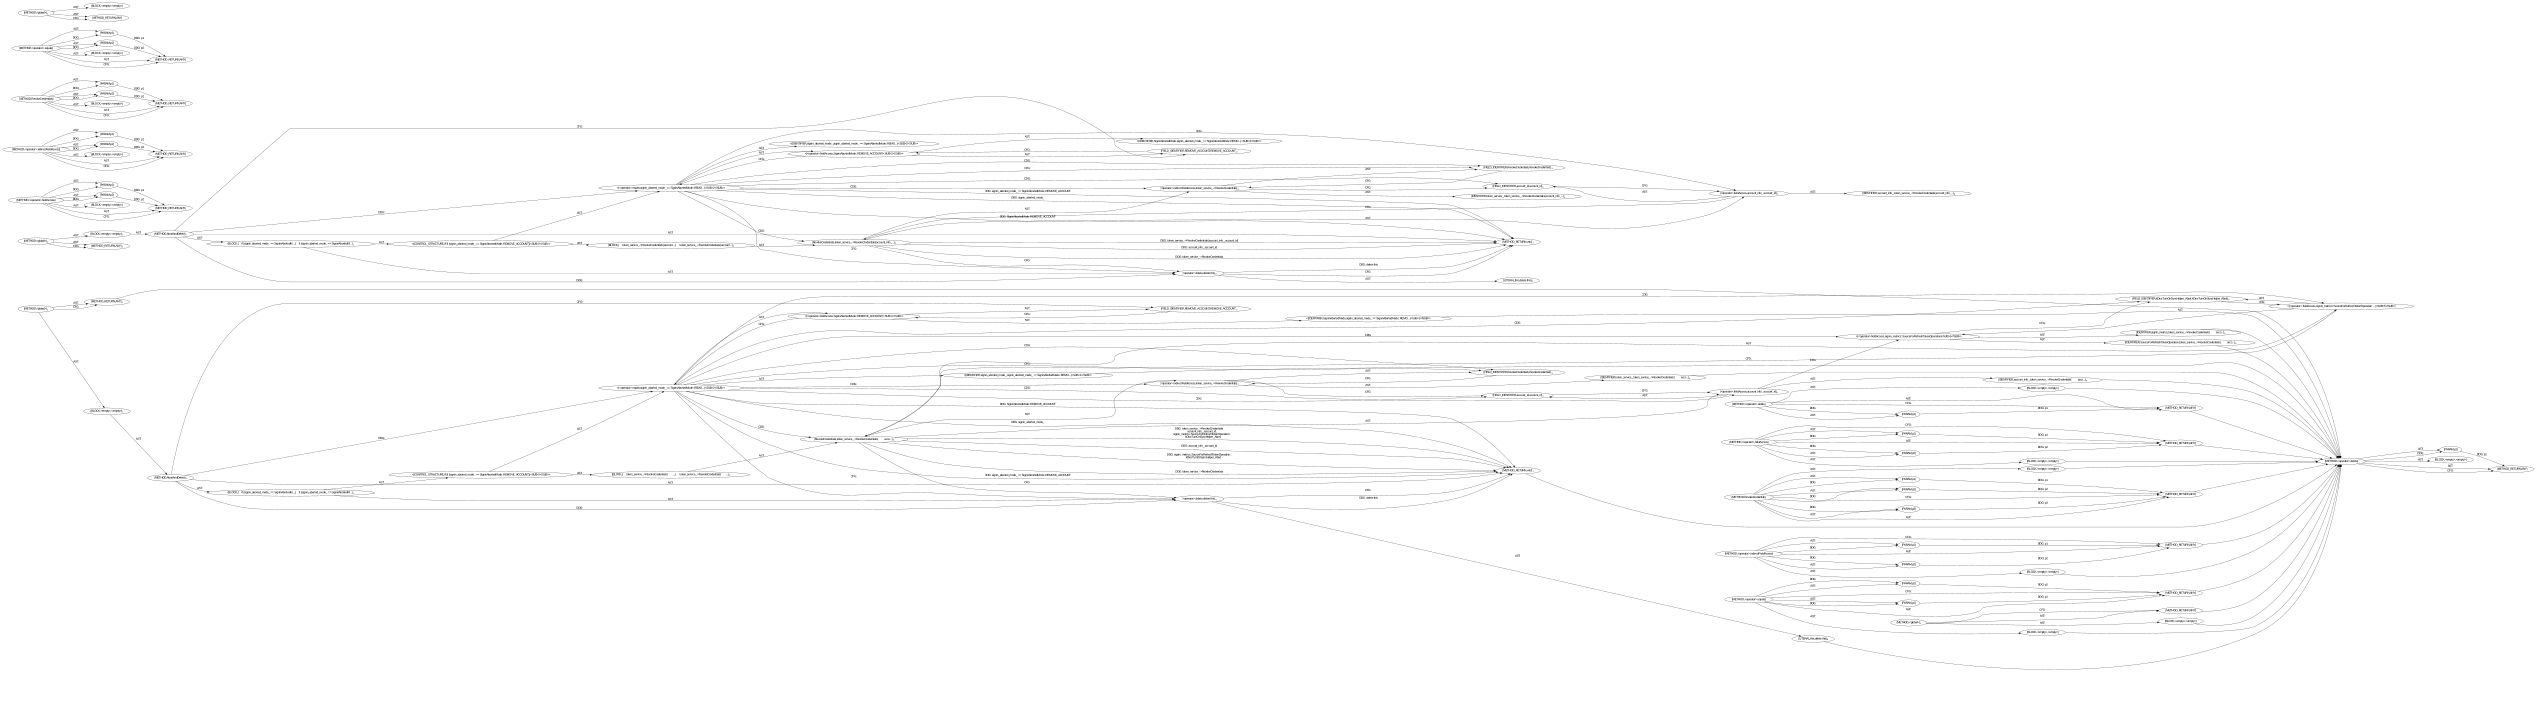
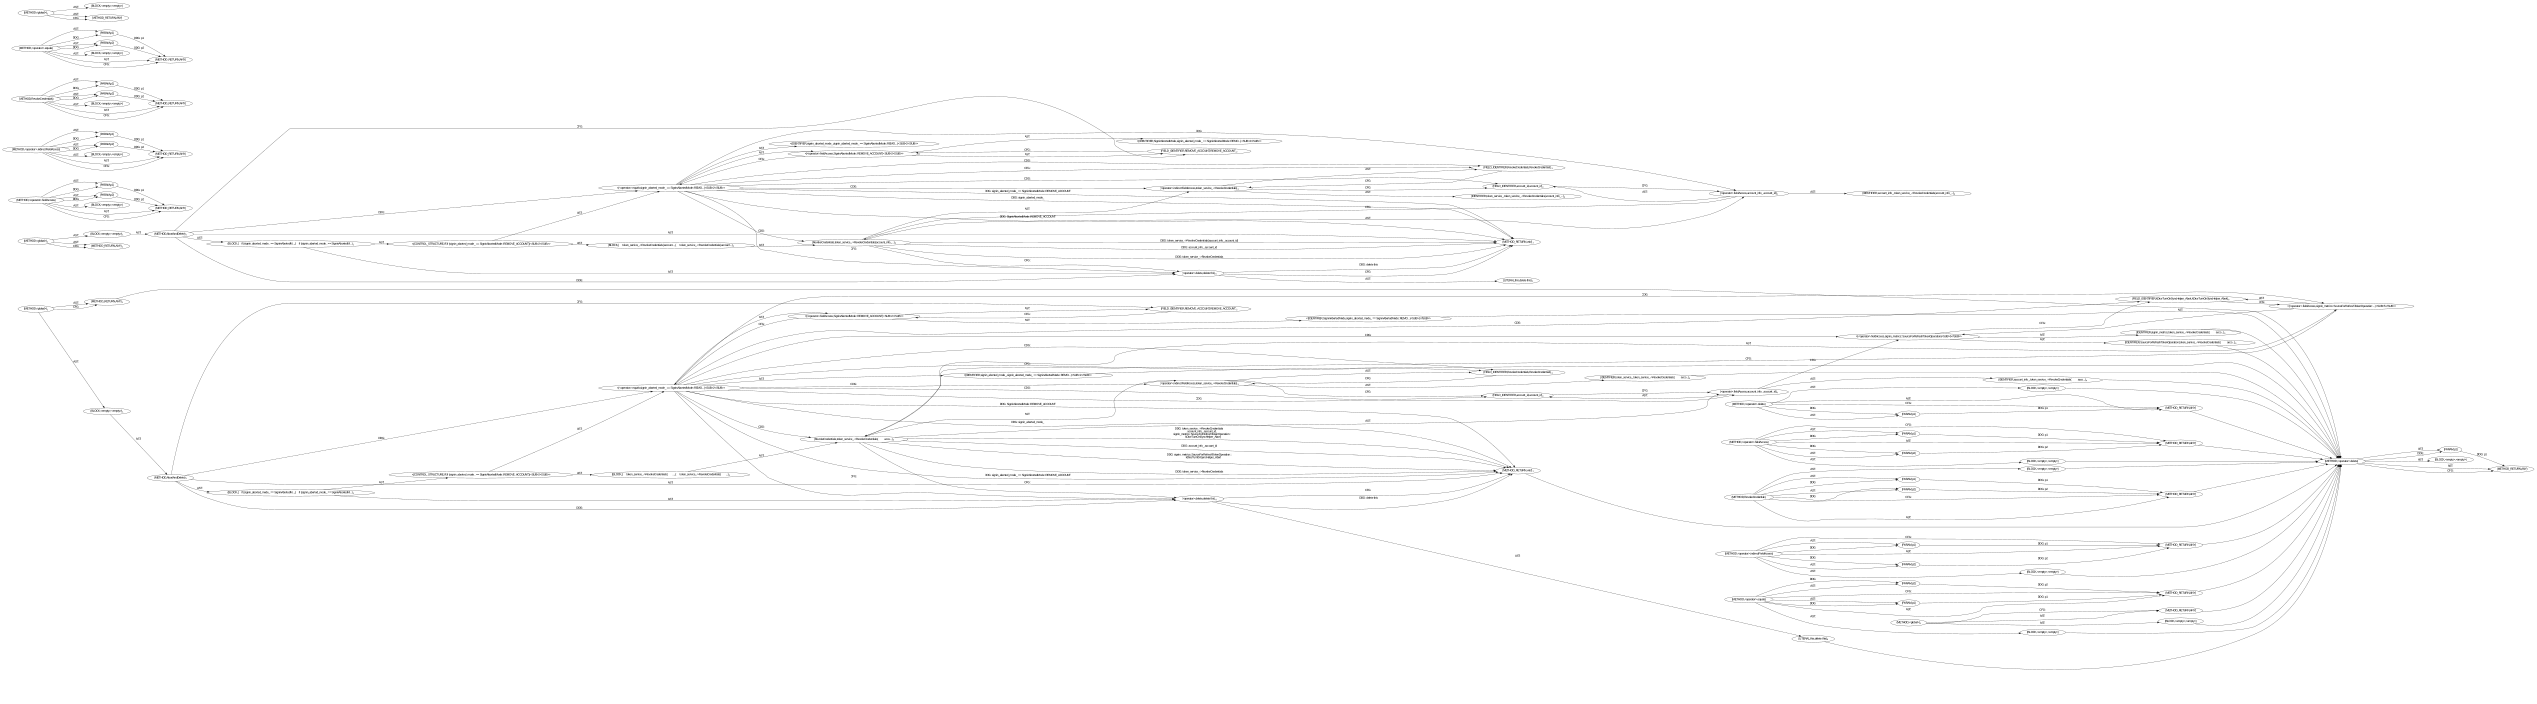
node "(PARAM,p3)": removed
